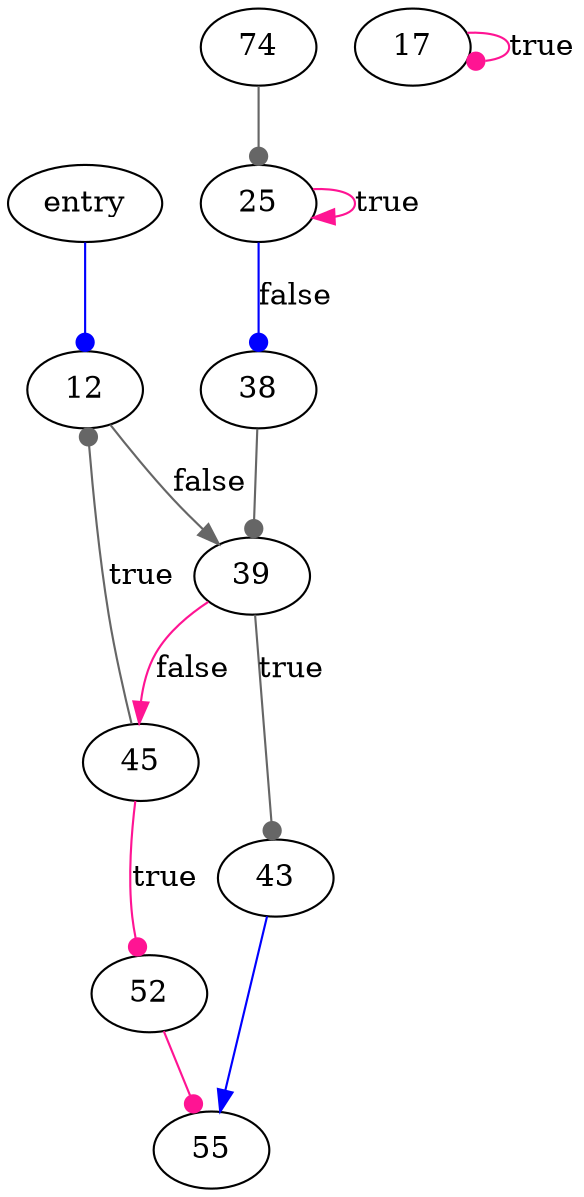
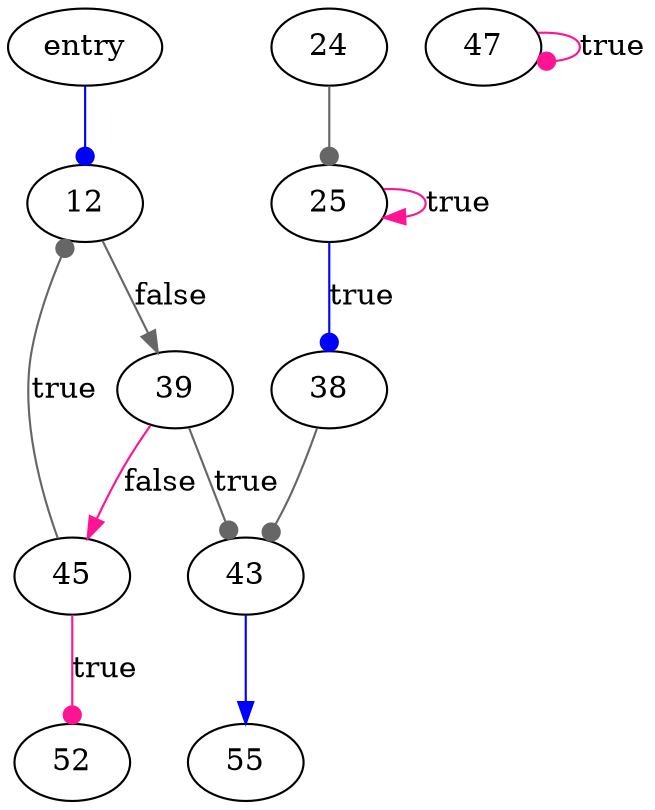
node "74": label "74" -> "24"
node "17": label "17" -> "47"
edge "25" -> "38": label "false" -> "true"
edge "38" -> "39": now "38" -> "43"
edge "52" -> "55": removed
